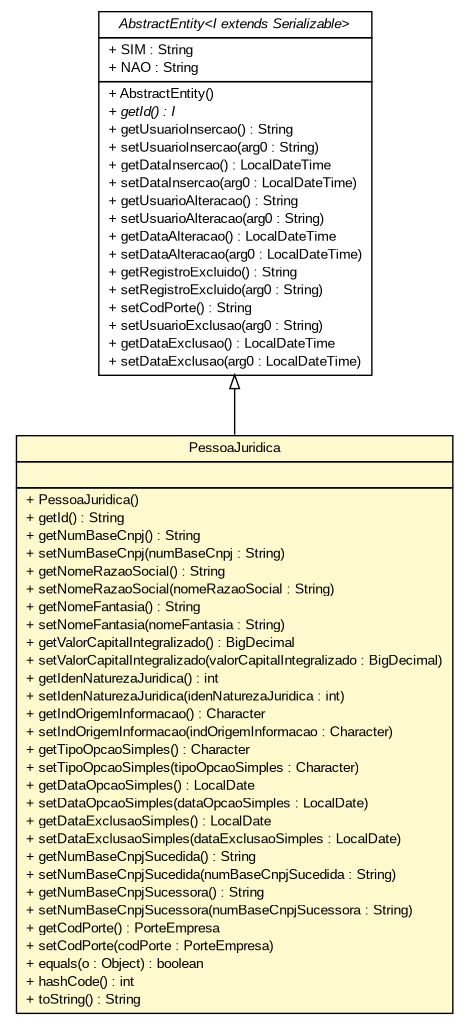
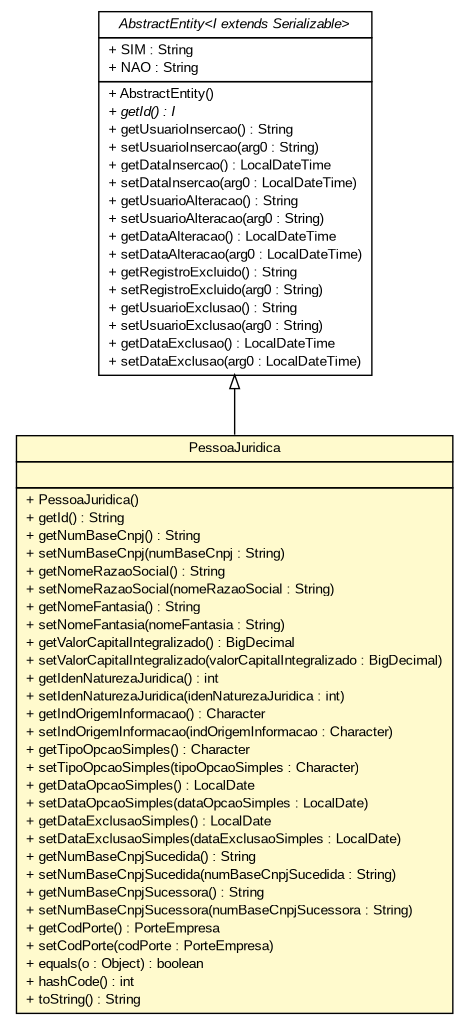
node "AbstractEntity<I extends Serializable>": text "+ setCodPorte() : String" -> "+ getUsuarioExclusao() : String"
